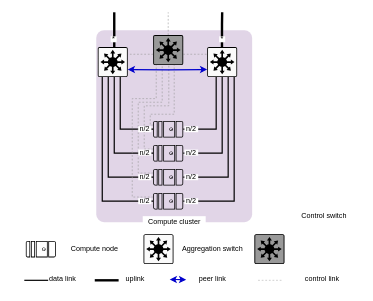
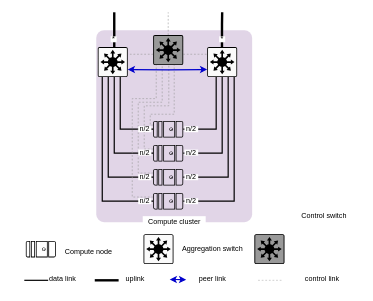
node "Compute node": moved (95, 249) -> (89, 252)
